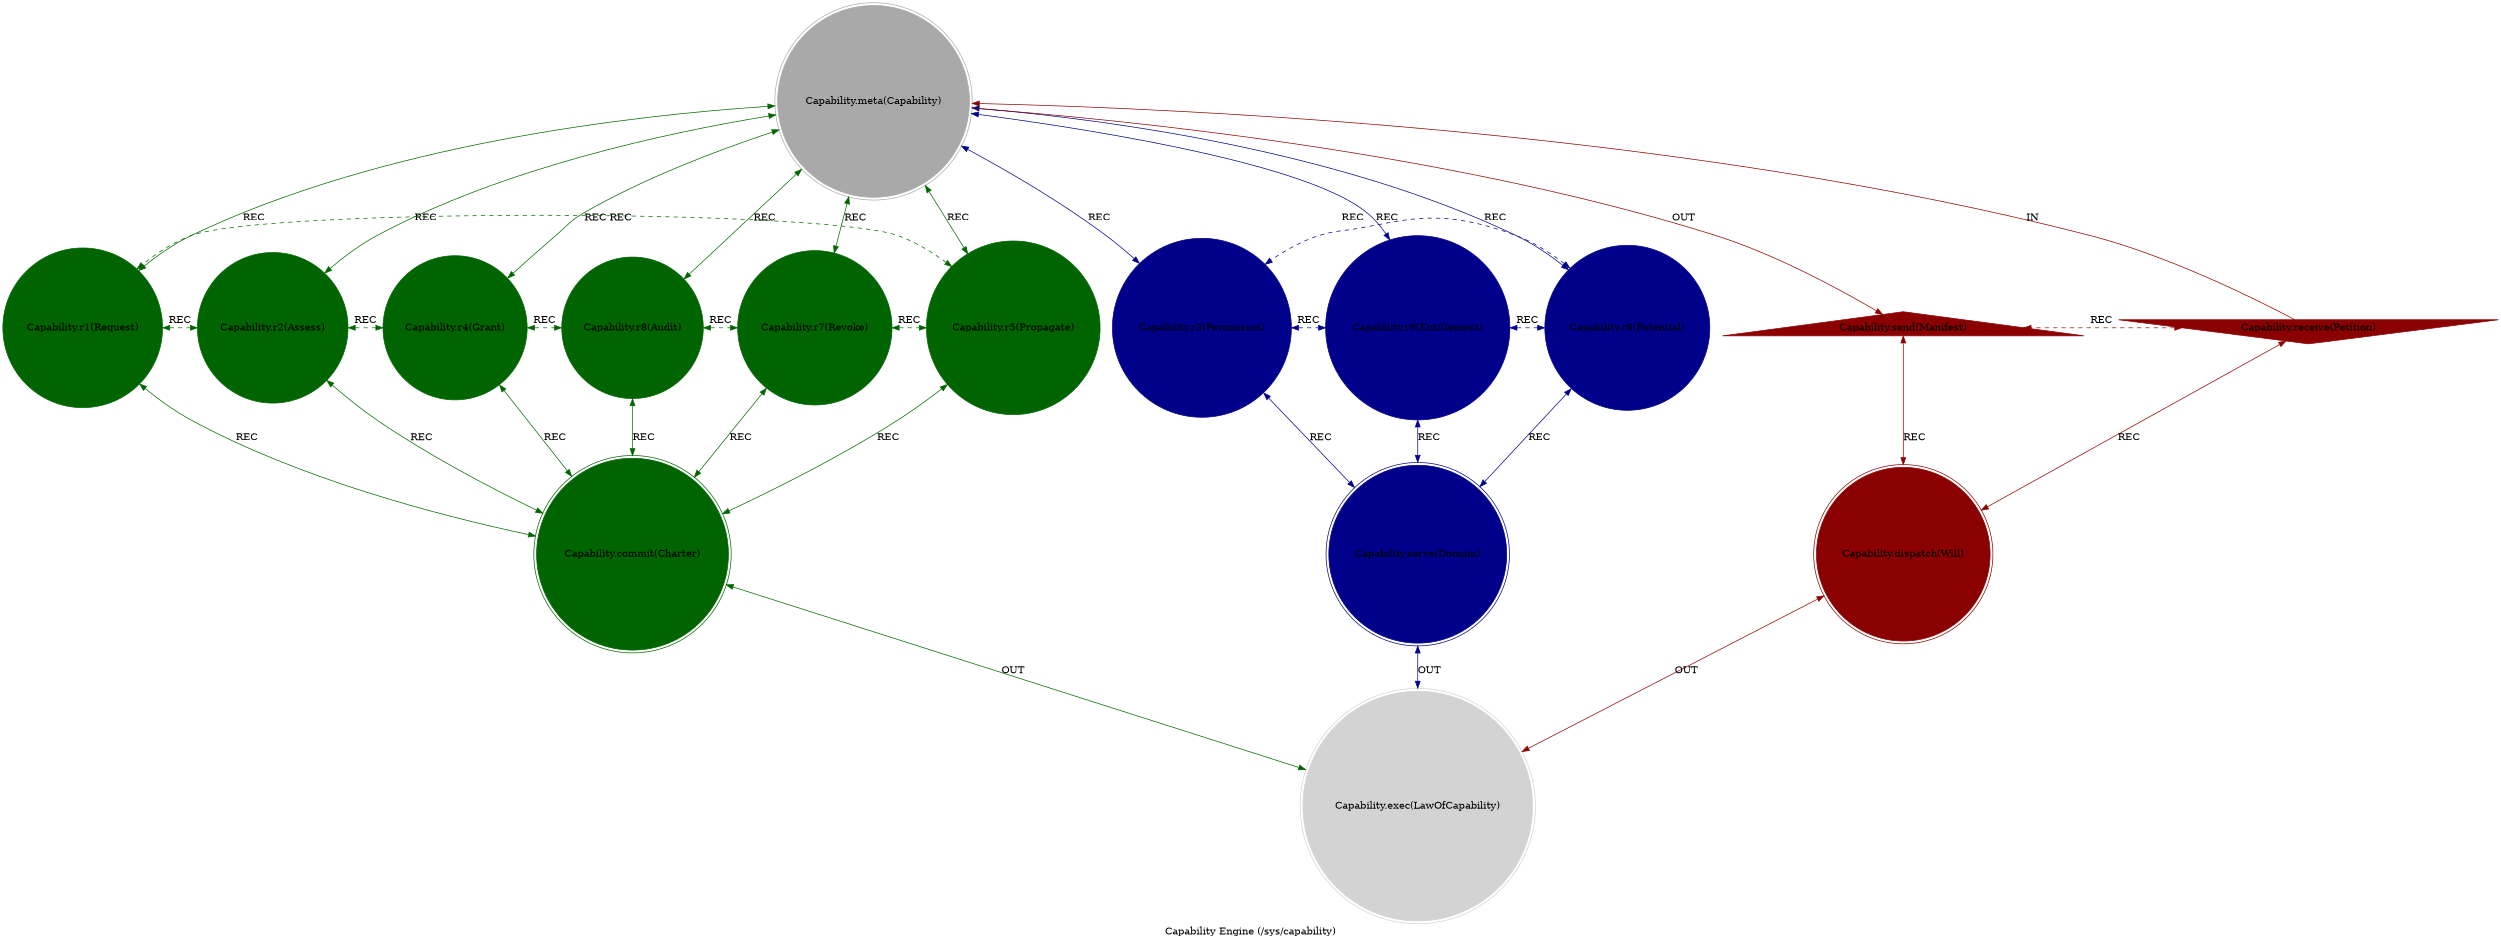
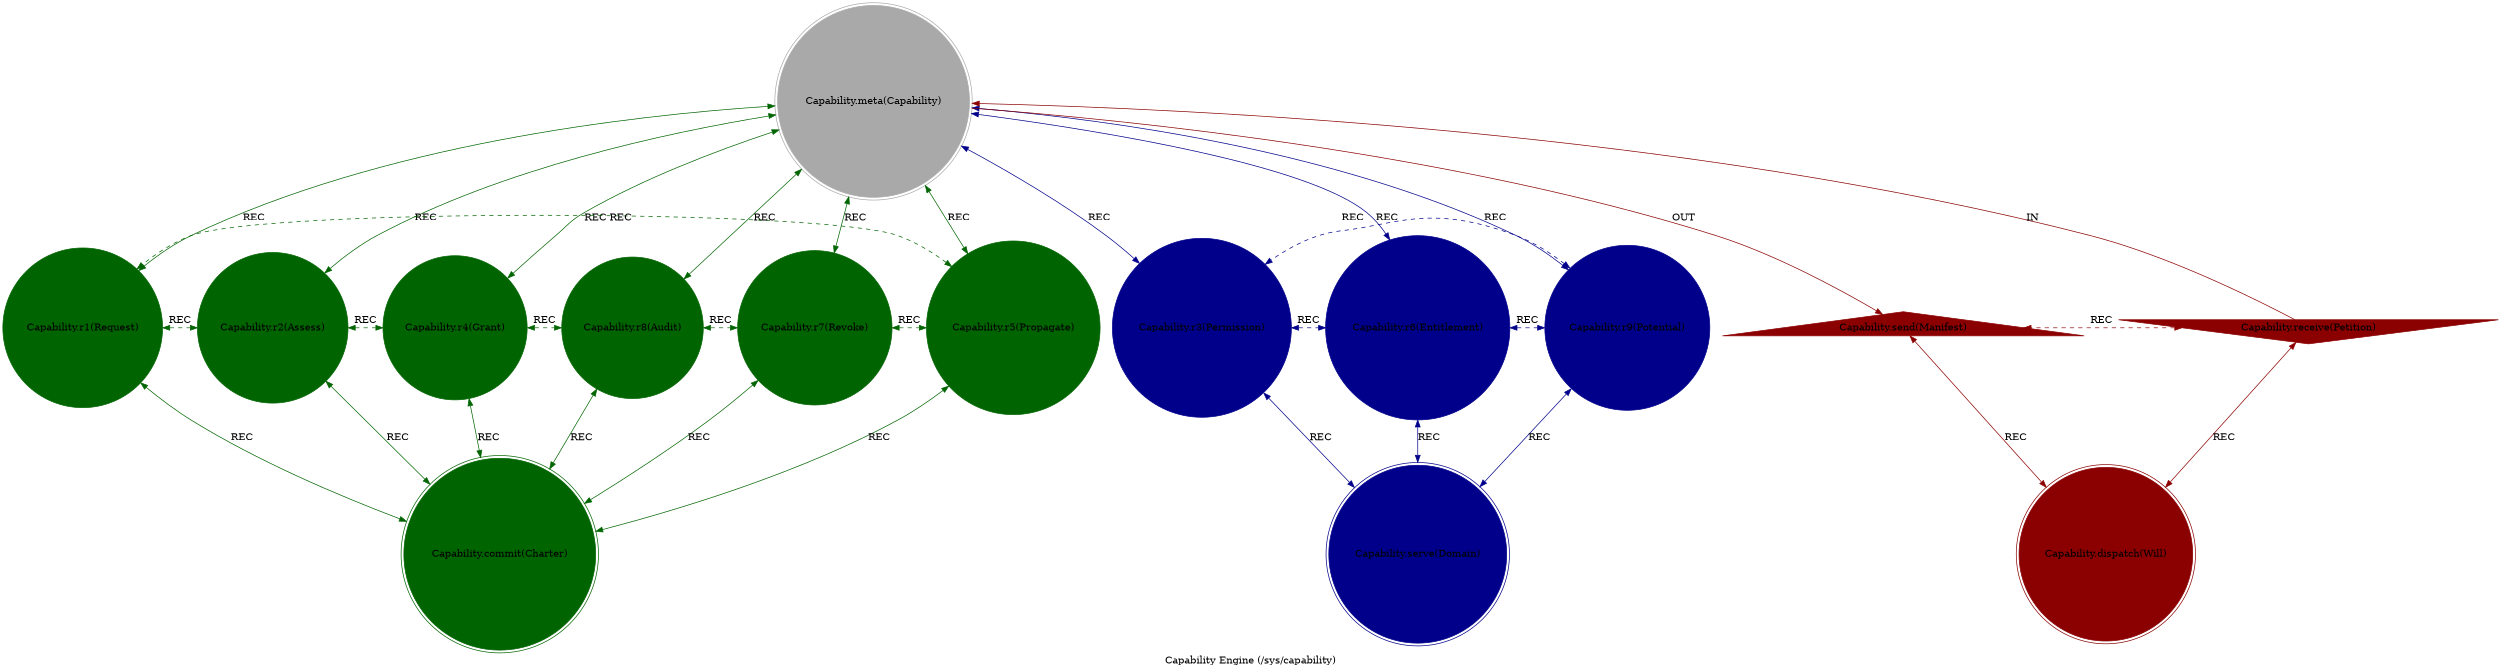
node "Capability.exec(LawOfCapability)": removed
